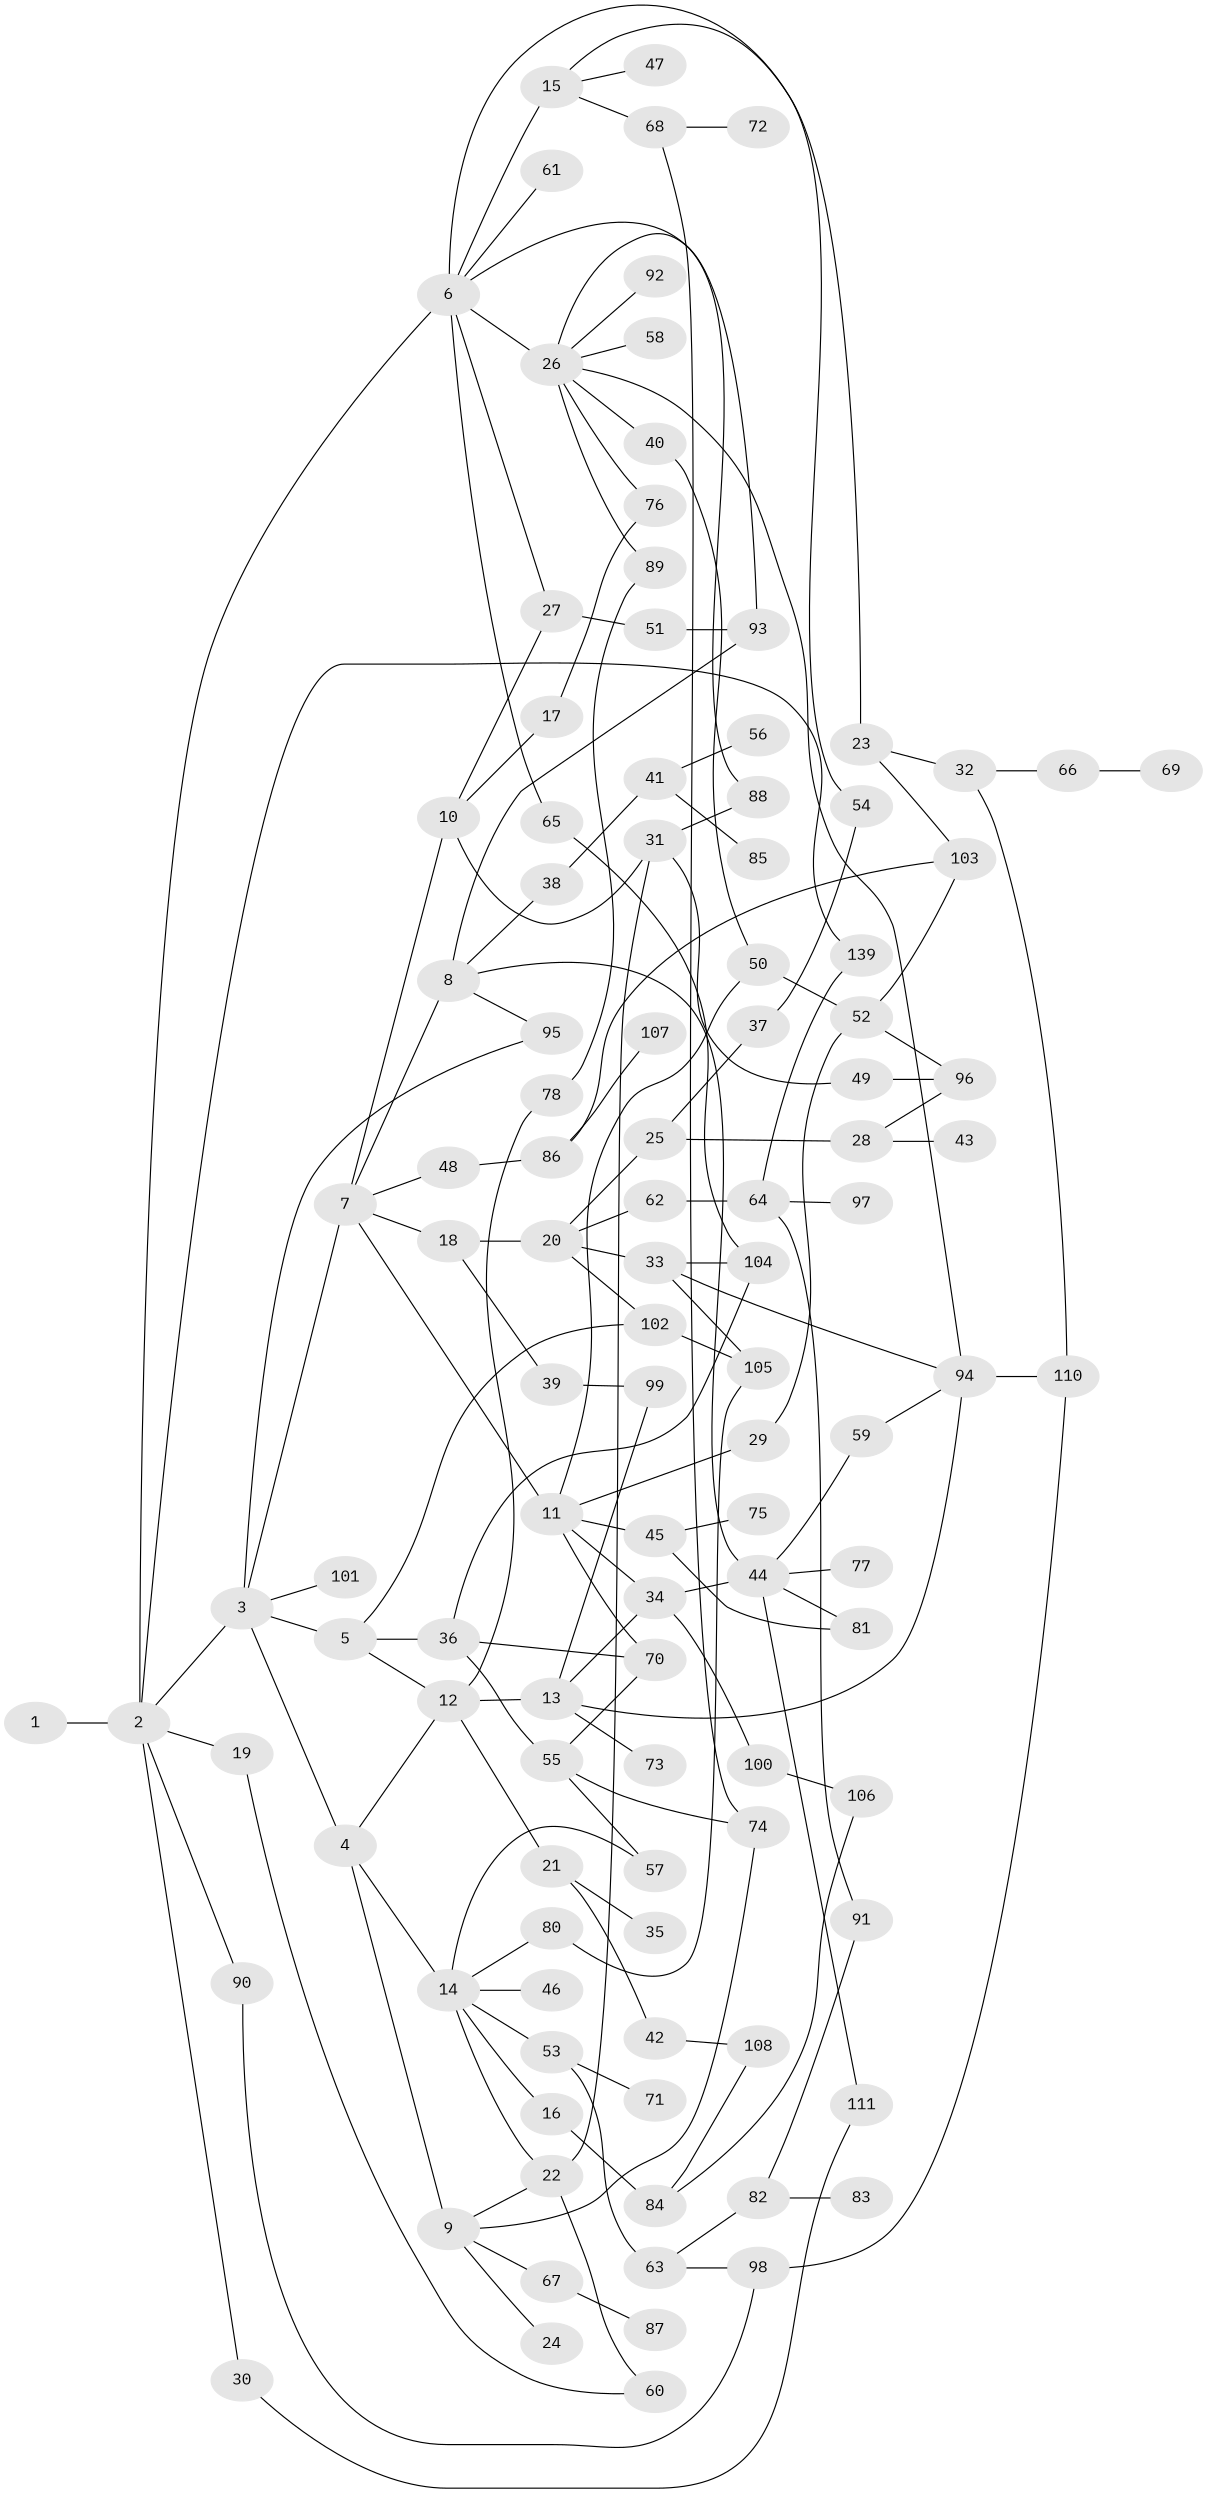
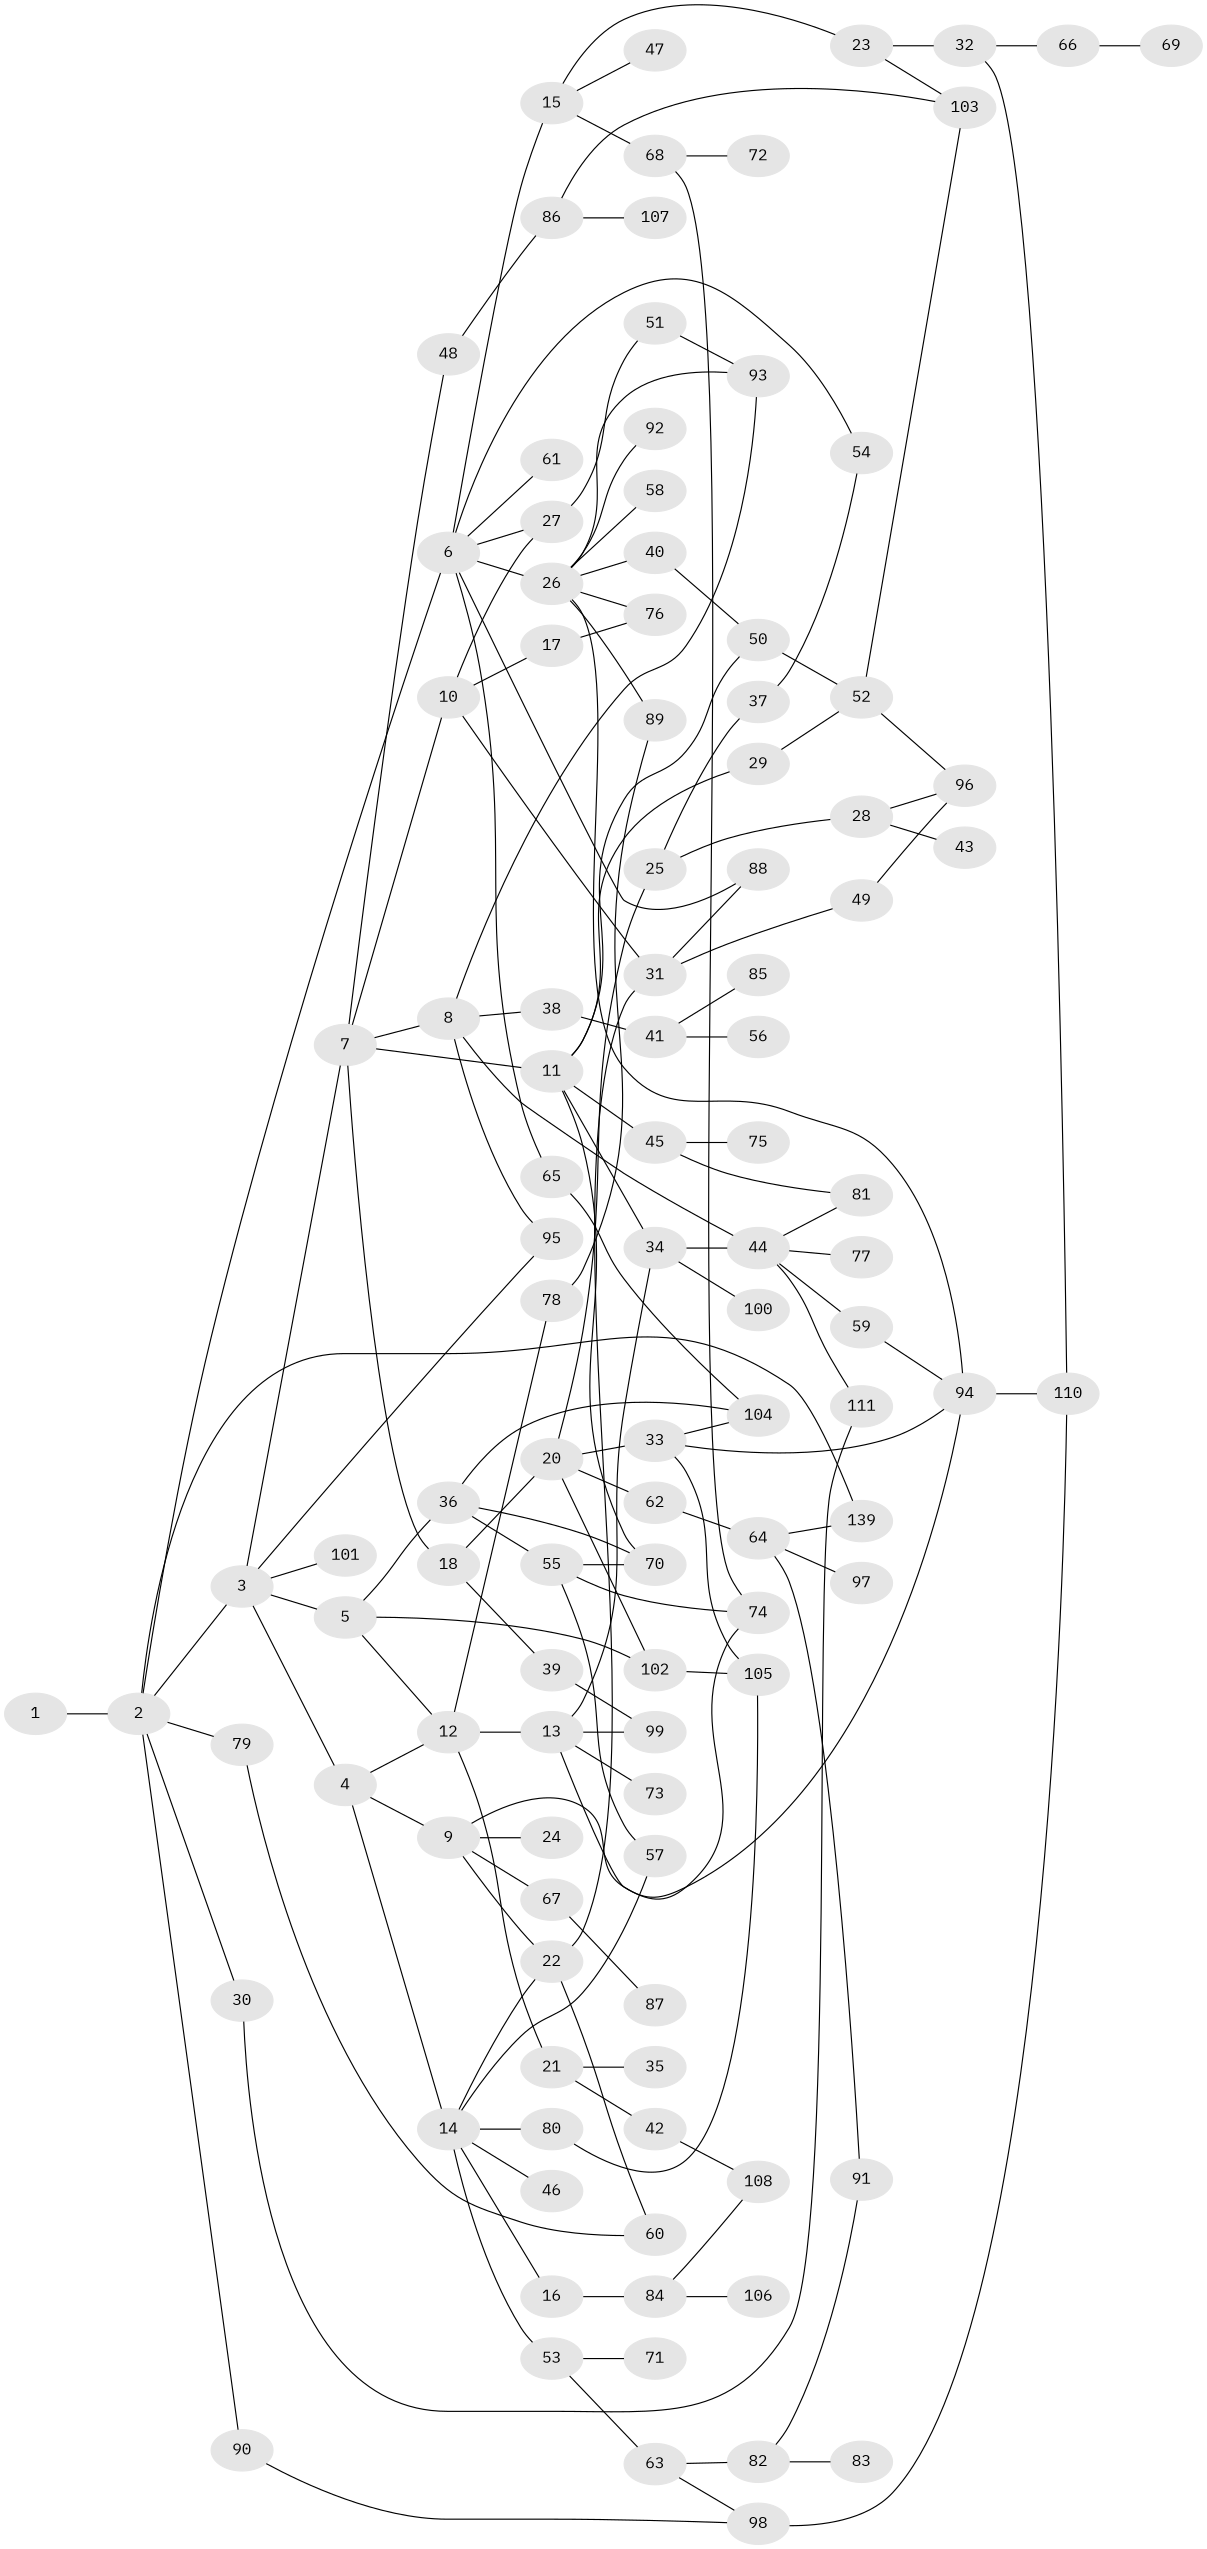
node "19": label "19" -> "79"
edge "100" -- "106": removed
